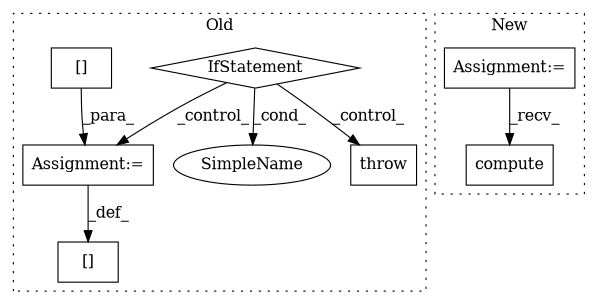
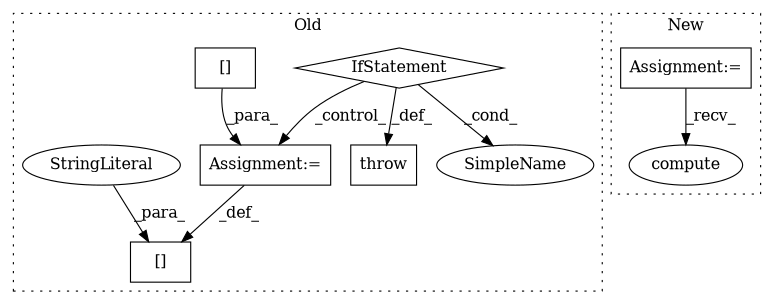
edge "IfStatement" -> "throw": label "_control_" -> "_def_"
node "StringLiteral": added
node "compute": shape box -> ellipse
